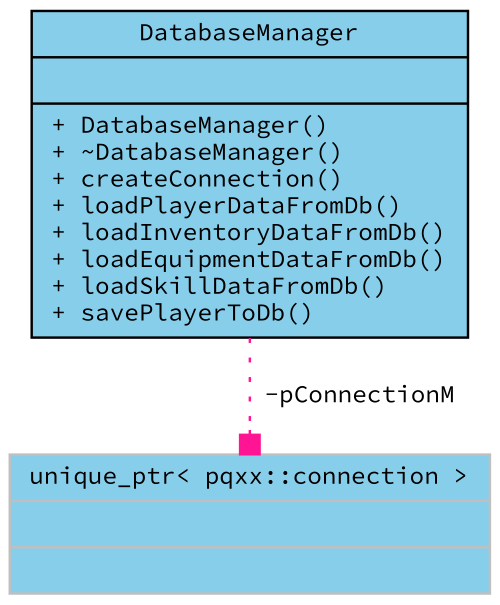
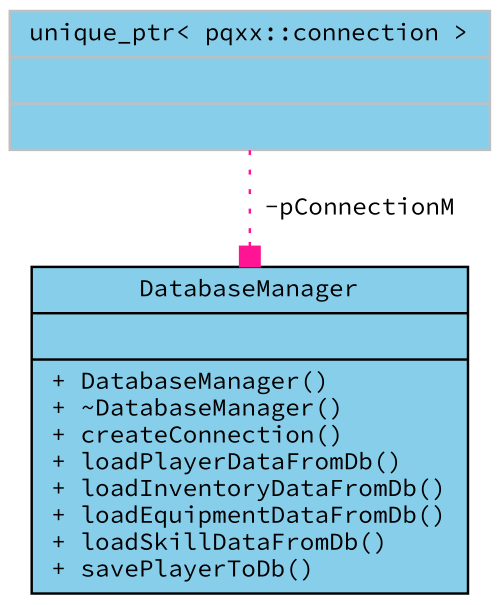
edge "DatabaseManager" -> "unique_ptr< pqxx::connection >": reversed
